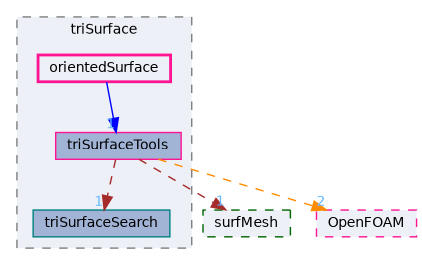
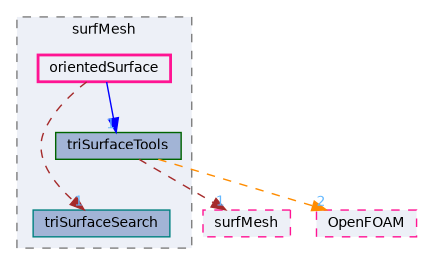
cluster "triSurface": label "triSurface" -> "surfMesh"
node "triSurfaceTools": color deeppink -> darkgreen
edge "triSurfaceTools" -> "triSurfaceSearch": now "orientedSurface" -> "triSurfaceSearch"
node "surfMesh": color darkgreen -> deeppink
